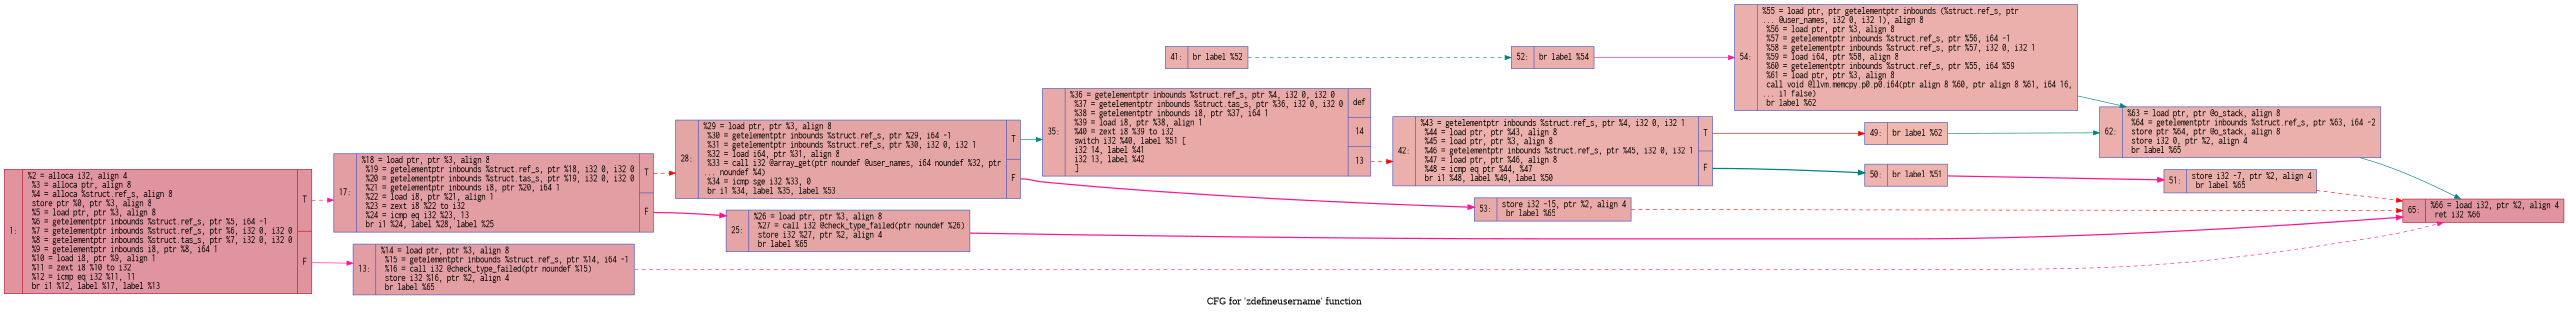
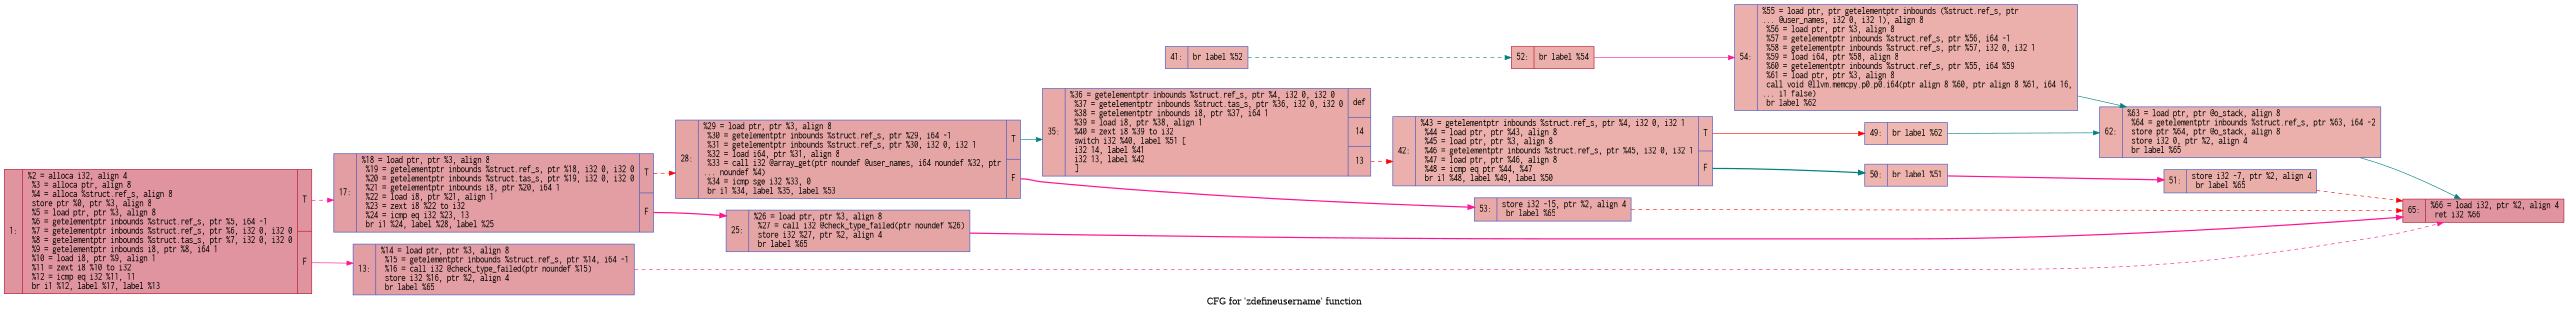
node "52:": color #3d50c3ff -> #b70d28ff
